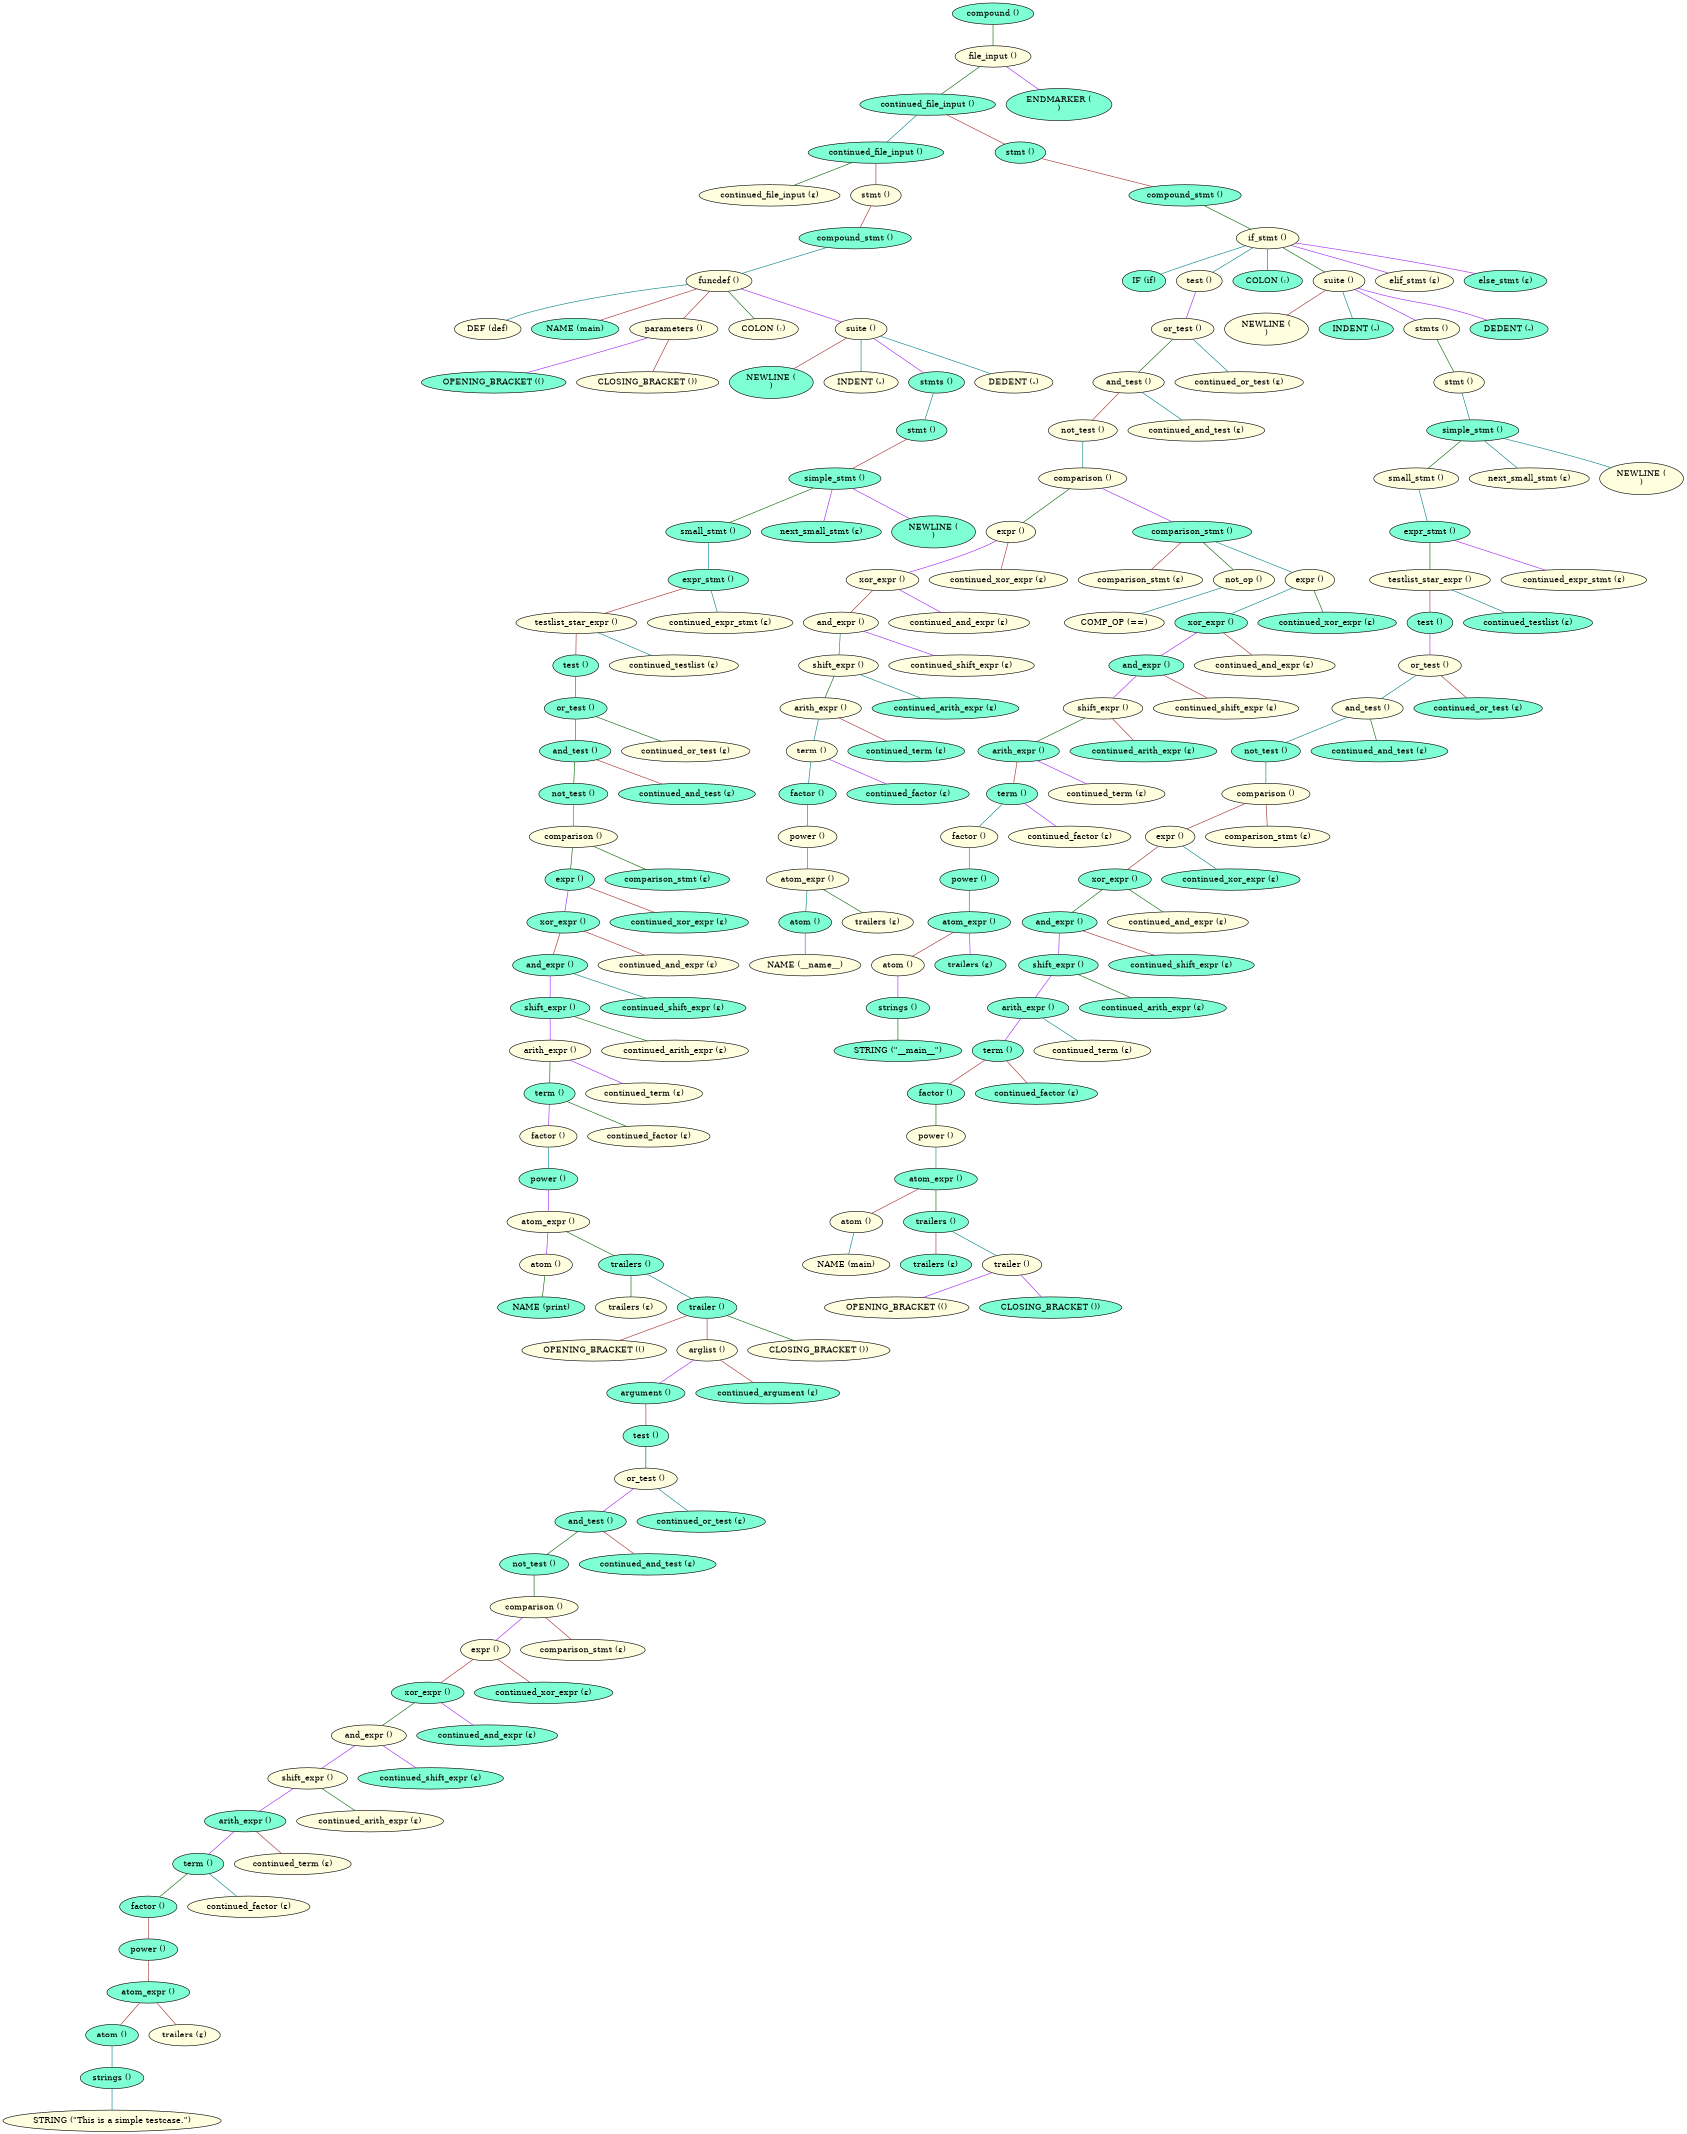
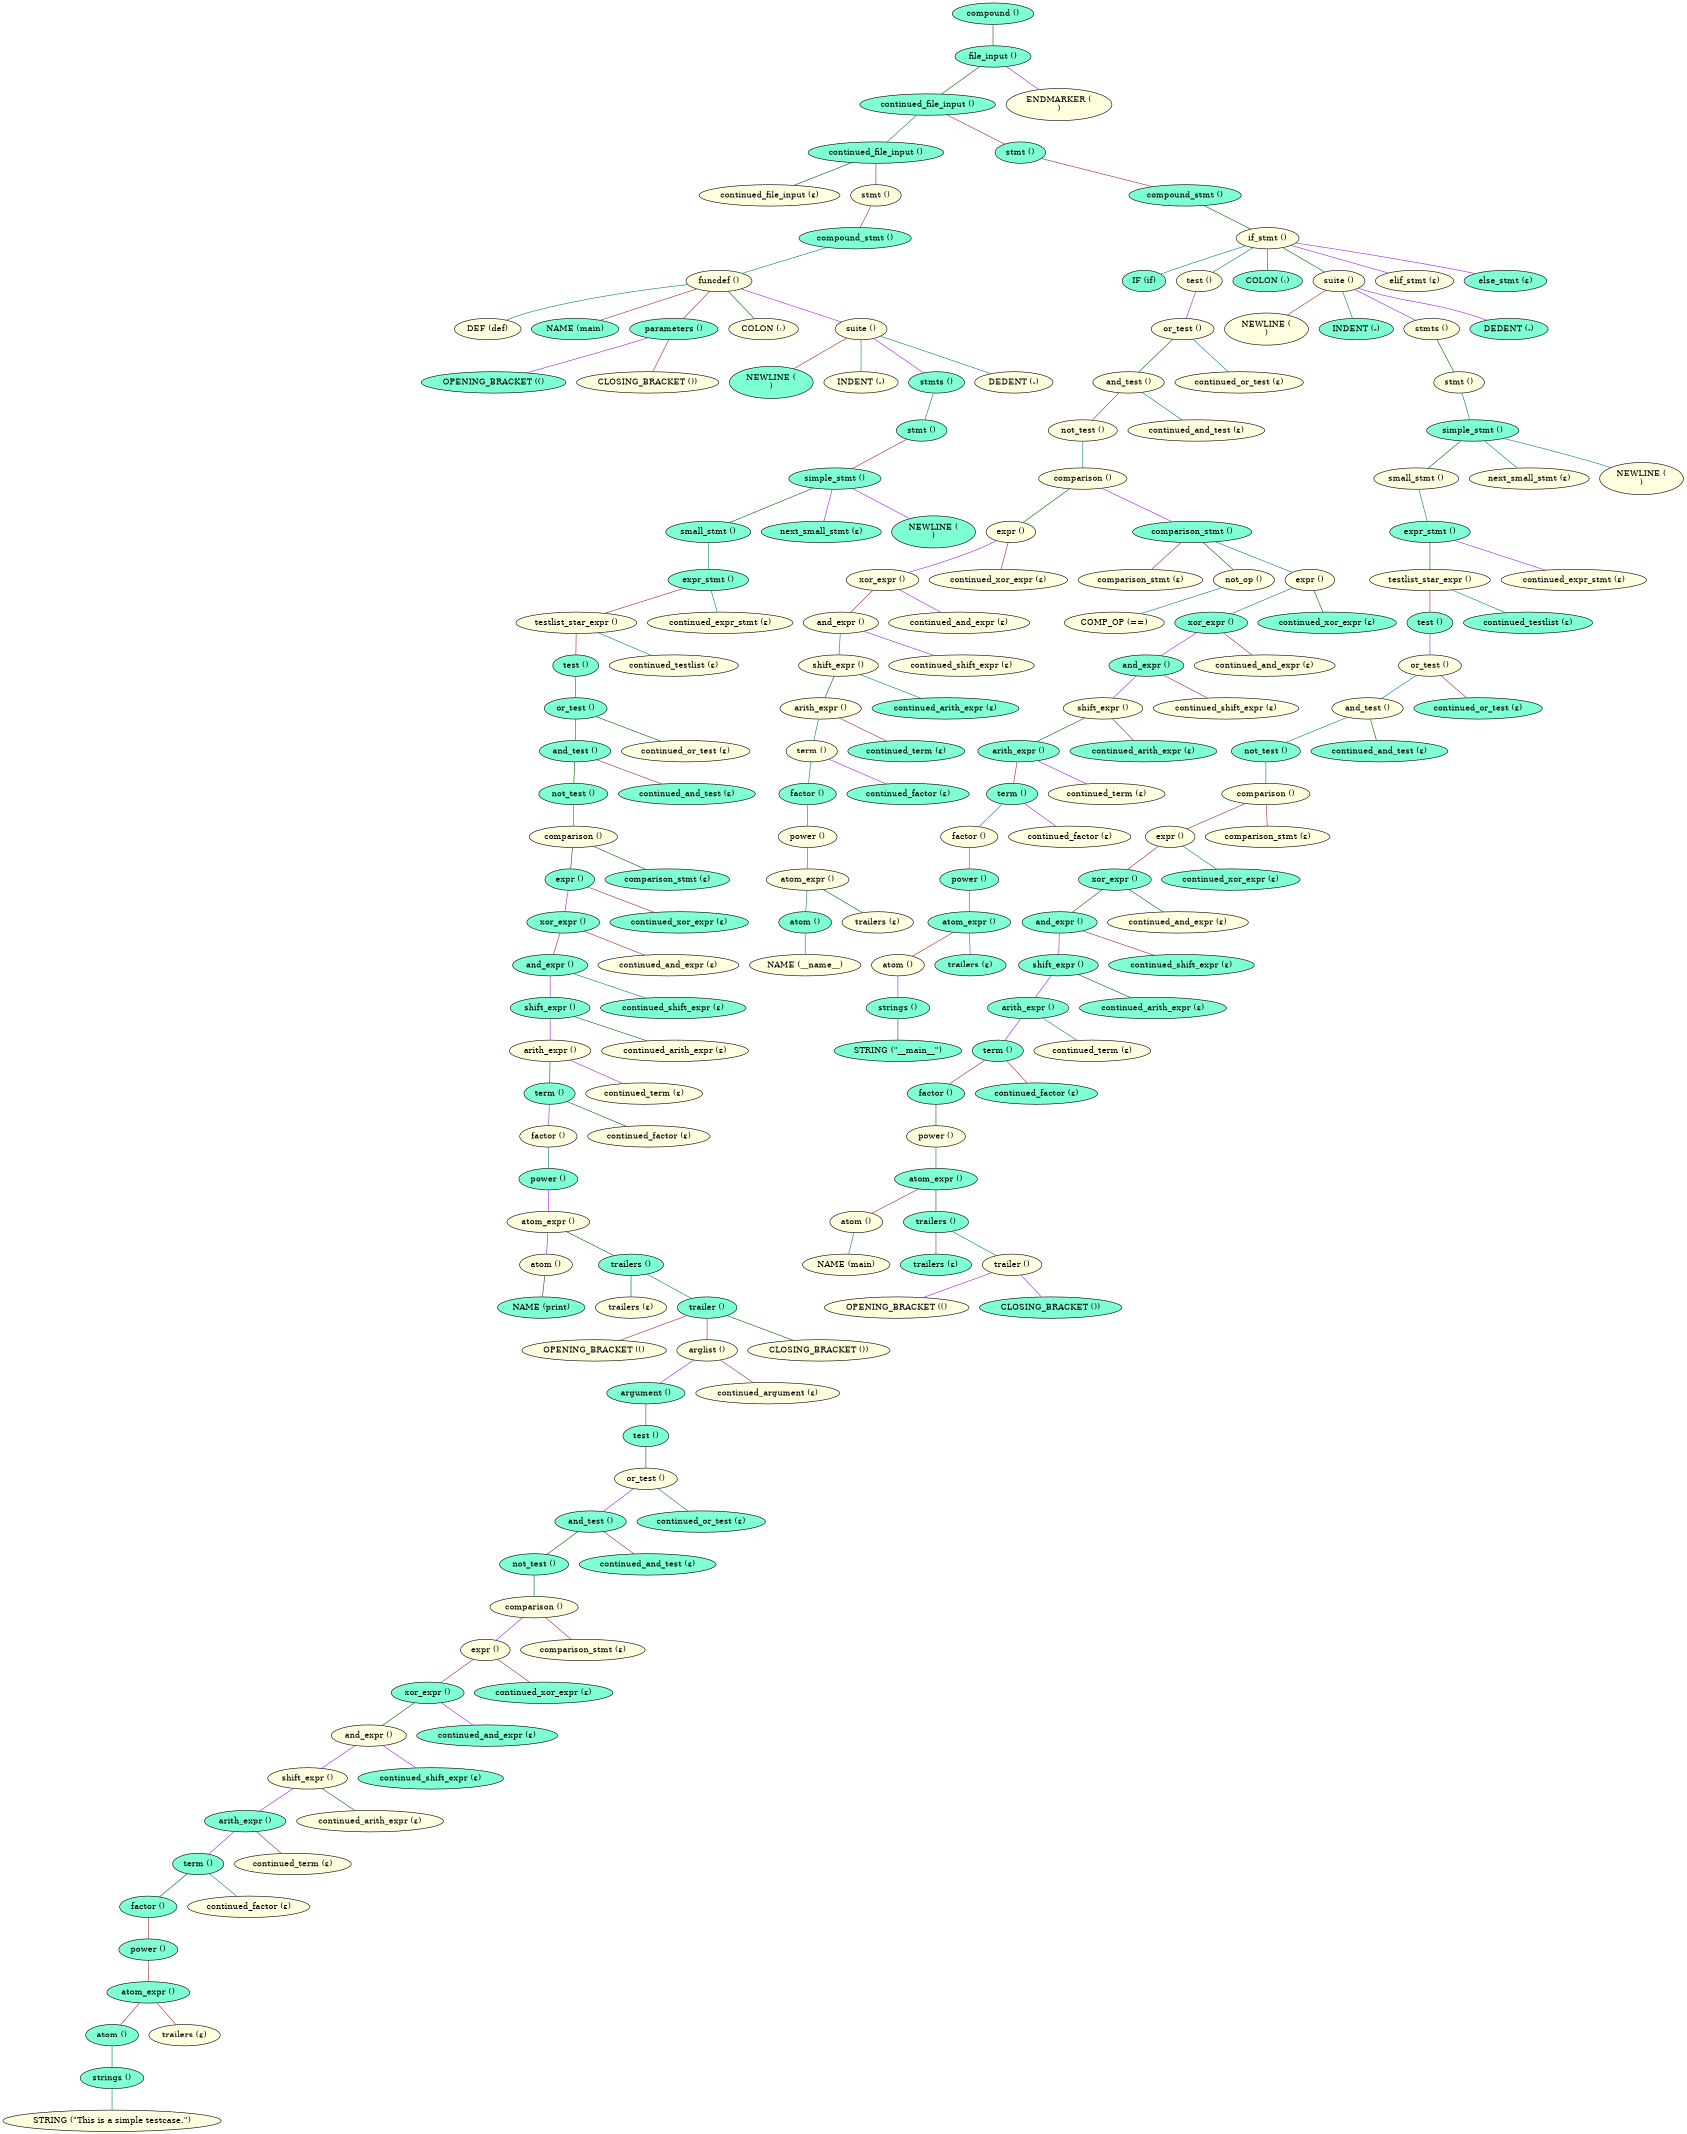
node "file_input ()": fillcolor lightyellow -> aquamarine
node "ENDMARKER ( )": fillcolor aquamarine -> lightyellow
node "parameters ()": fillcolor lightyellow -> aquamarine
node "continued_argument (ε)": fillcolor aquamarine -> lightyellow
